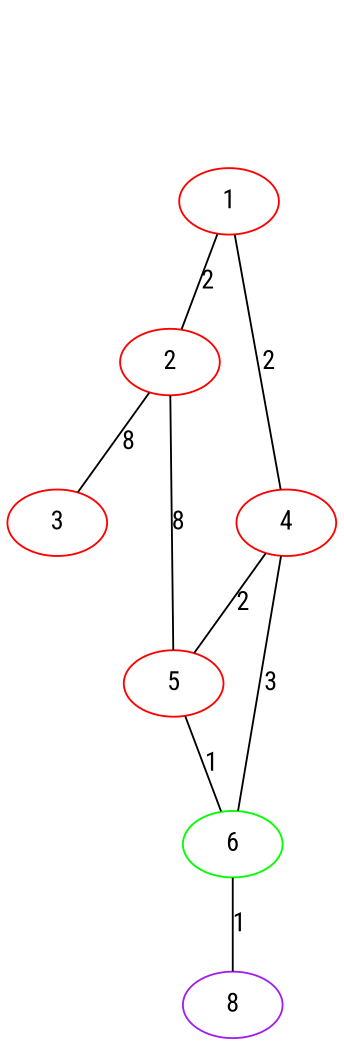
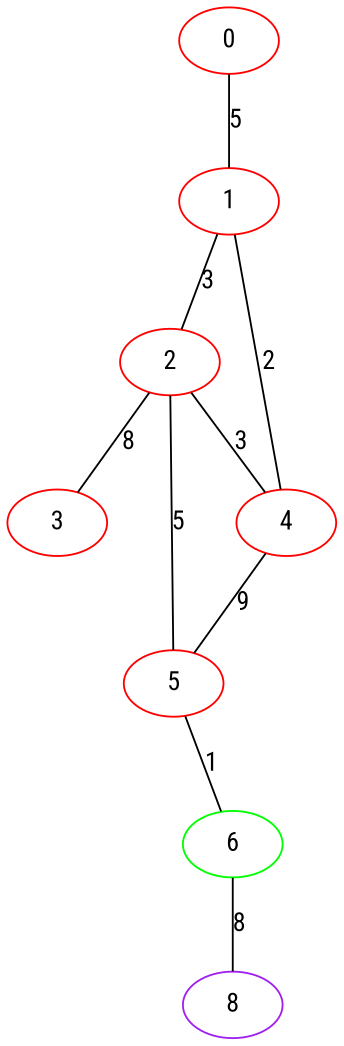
node "0": added
edge "1" -- "2": label "2" -> "3"
edge "2" -- "5": label "8" -> "5"
edge "4" -- "5": label "2" -> "9"
edge "4" -- "6": now "4" -- "2"
edge "6" -- "8": label "1" -> "8"
